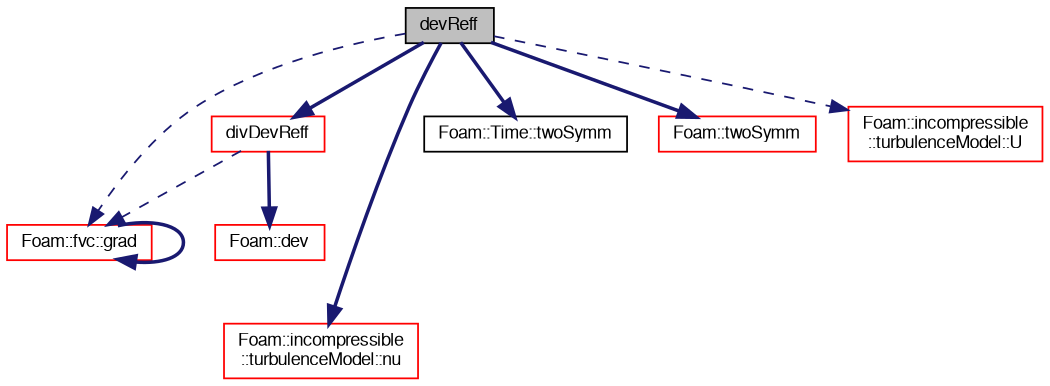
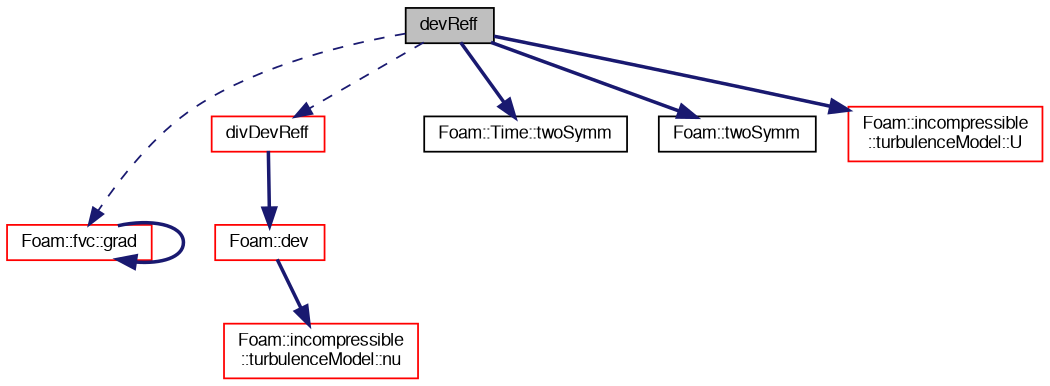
edge "devReff" -> "Foam::incompressible ::turbulenceModel::U": style dashed -> bold
edge "devReff" -> "divDevReff": style bold -> dashed
node "Foam::twoSymm": color red -> black
edge "devReff" -> "Foam::incompressible ::turbulenceModel::nu": now "Foam::dev" -> "Foam::incompressible ::turbulenceModel::nu"
edge "divDevReff" -> "Foam::fvc::grad": removed
